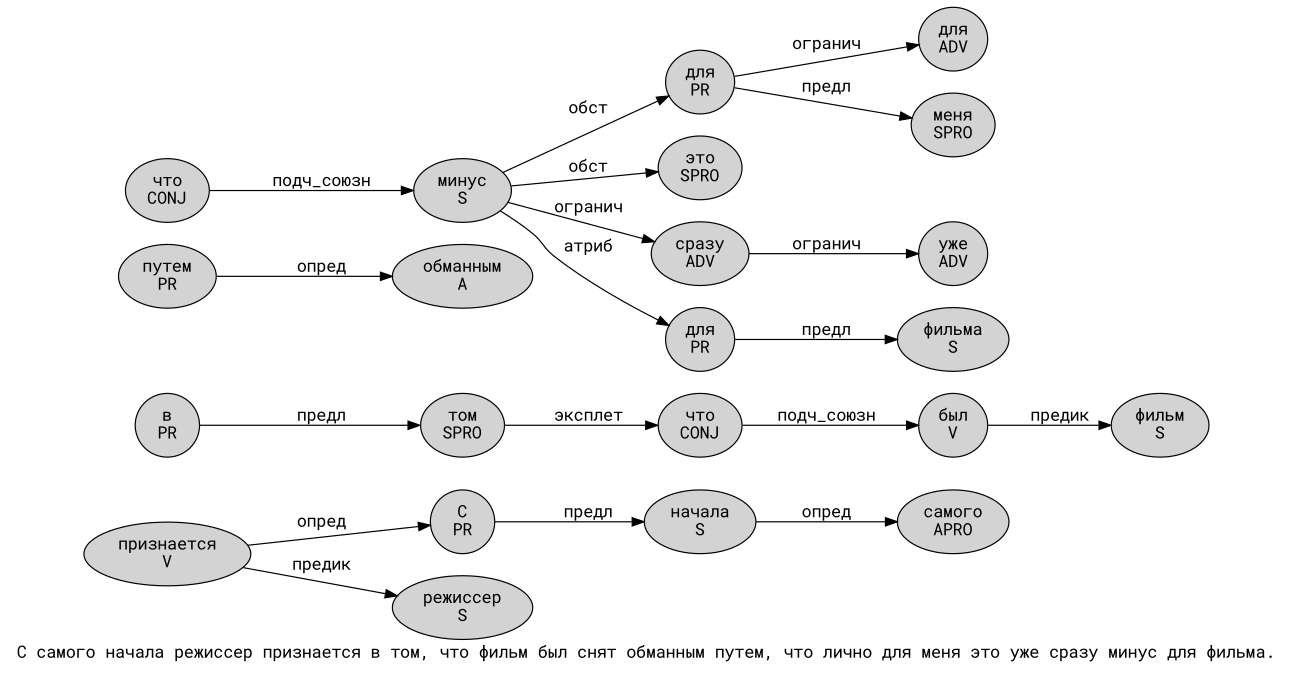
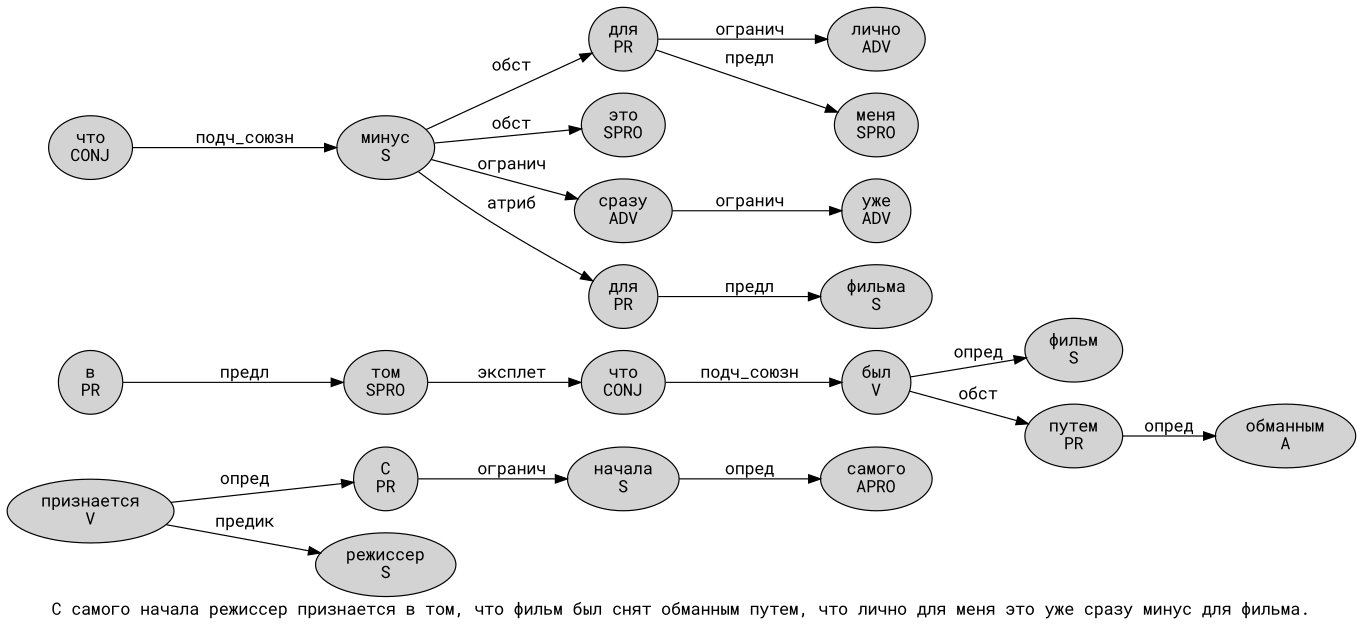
node "для ADV": label "для ADV" -> "лично ADV"
edge "был V" -> "путем PR": added, label "обст"
edge "был V" -> "фильм S": label "предик" -> "опред"
edge "С PR" -> "начала S": label "предл" -> "огранич"
